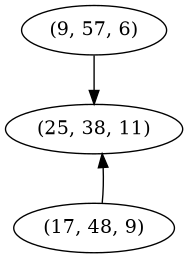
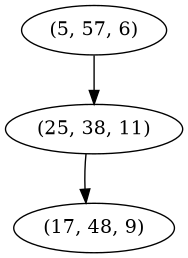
node "(9, 57, 6)": label "(9, 57, 6)" -> "(5, 57, 6)"
edge "(17, 48, 9)" -> "(25, 38, 11)": reversed
